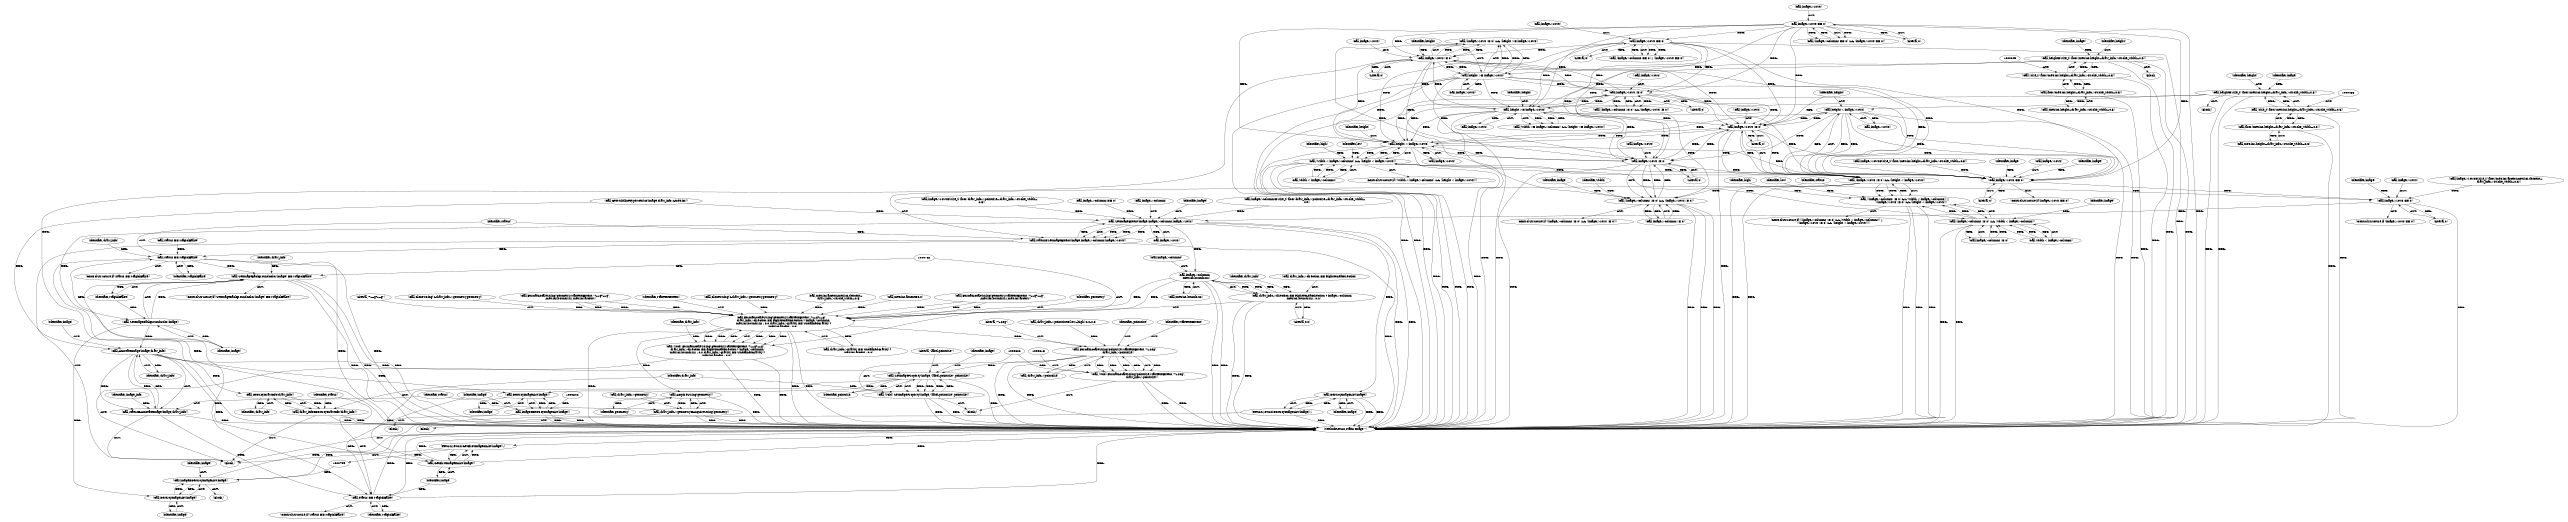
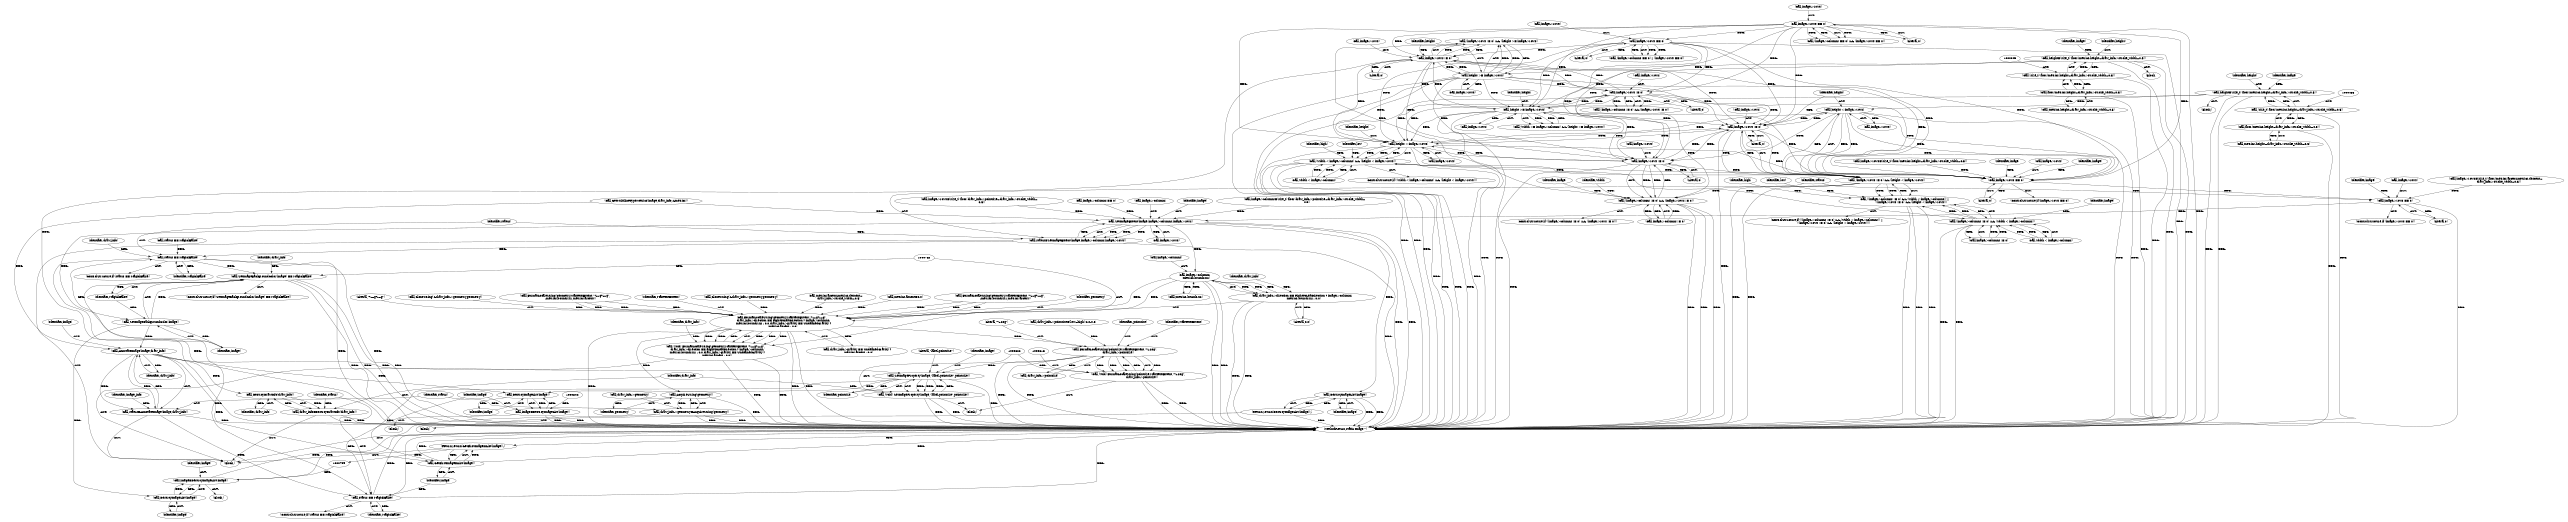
node "(Call,draw_info->direction == RightToLeftDirection)": removed
edge "(Call,metrics.bounds.x2)" -> "(Call,image->columns- metrics.bounds.x2)": label "AST: " -> "CFG: "
